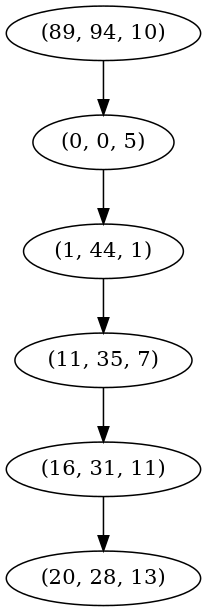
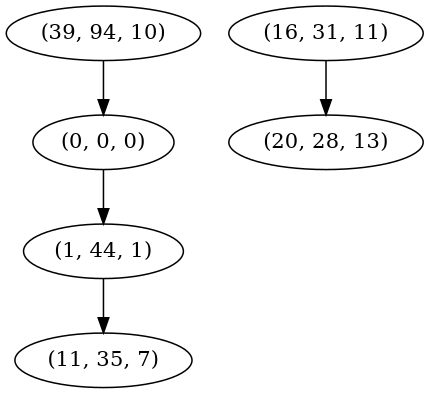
node "(89, 94, 10)": label "(89, 94, 10)" -> "(39, 94, 10)"
node "(0, 0, 5)": label "(0, 0, 5)" -> "(0, 0, 0)"
edge "(11, 35, 7)" -> "(16, 31, 11)": removed
